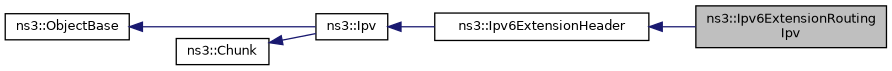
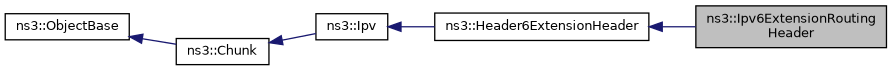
edge "ns3::Ipv" -> "ns3::ObjectBase": now "ns3::Chunk" -> "ns3::ObjectBase"
node "ns3::Ipv6ExtensionHeader": label "ns3::Ipv6ExtensionHeader" -> "ns3::Header6ExtensionHeader"
node "ns3::Ipv6ExtensionRouting Ipv": label "ns3::Ipv6ExtensionRouting Ipv" -> "ns3::Ipv6ExtensionRouting Header"
